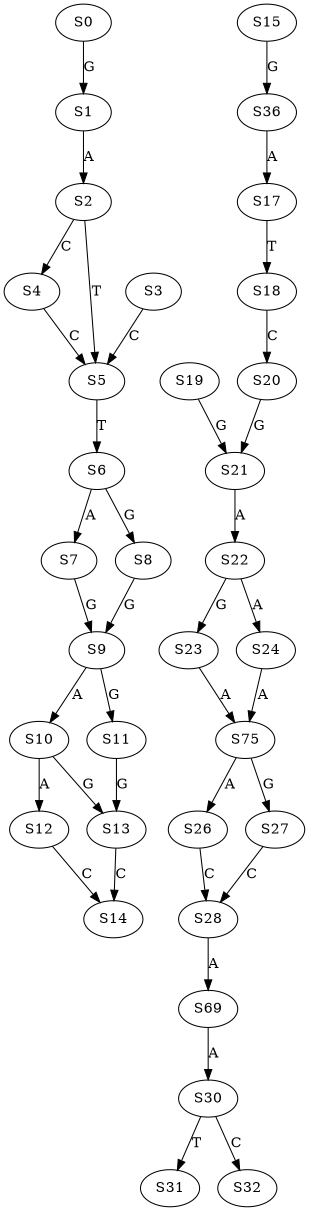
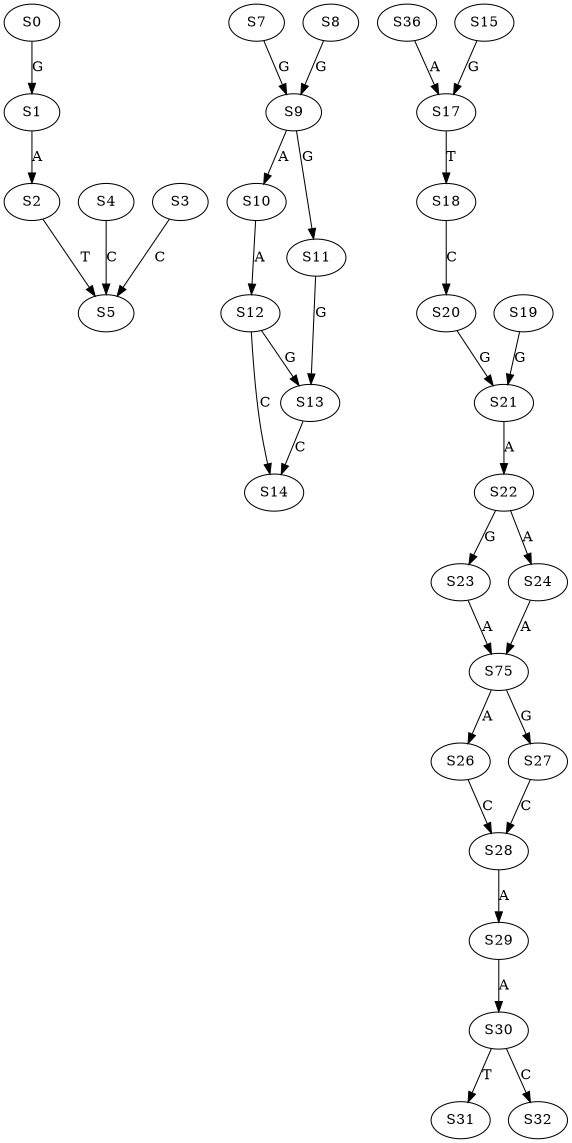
edge "S15" -> "S36": now "S15" -> "S17"
edge "S2" -> "S4": removed, label "C"
node "S6": removed
edge "S10" -> "S13": now "S12" -> "S13"
node "S69": label "S69" -> "S29"
